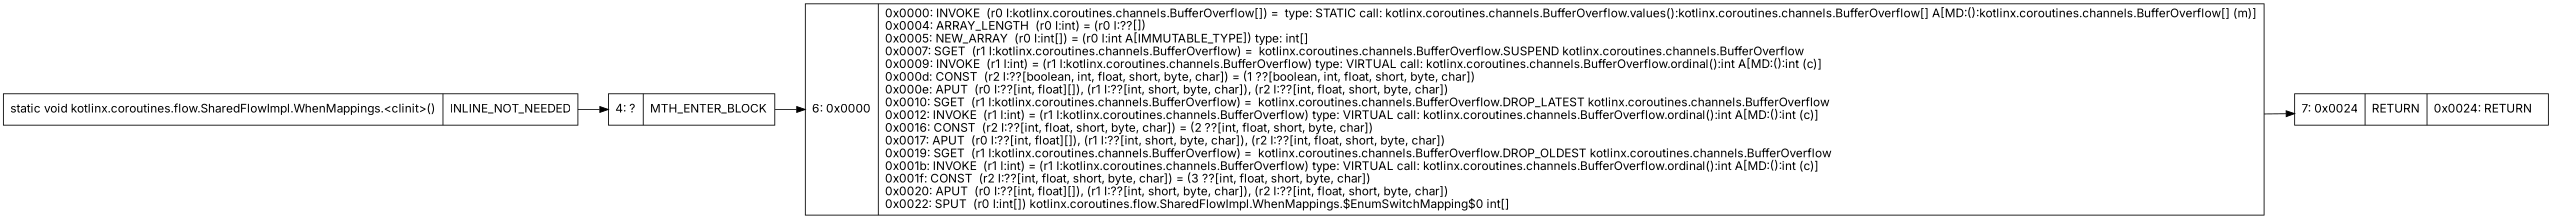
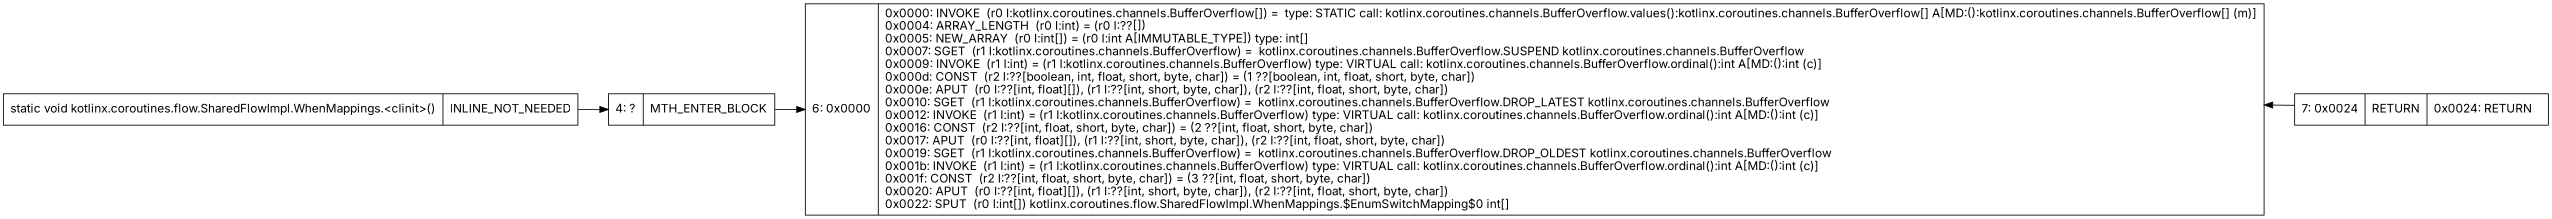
edge "6: 0x0000" -> "7: 0x0024": reversed
